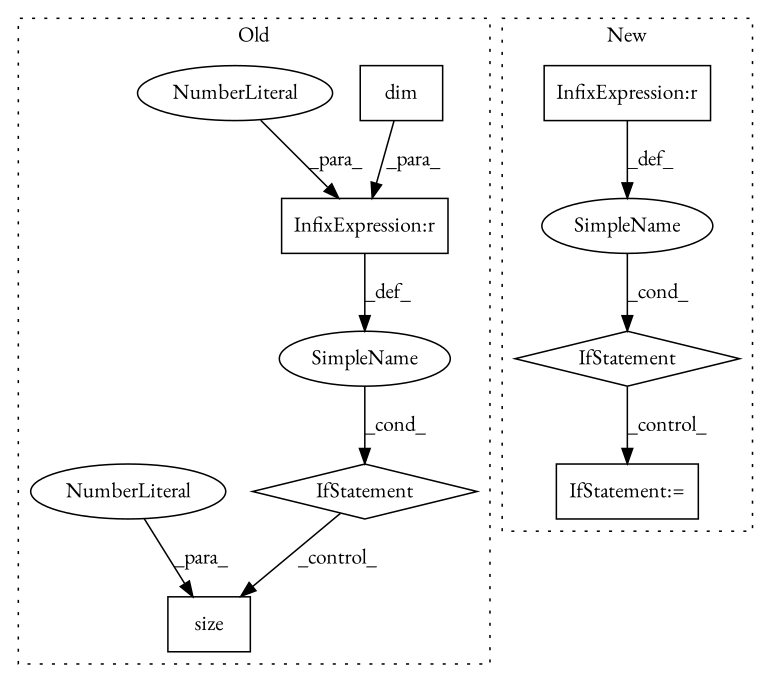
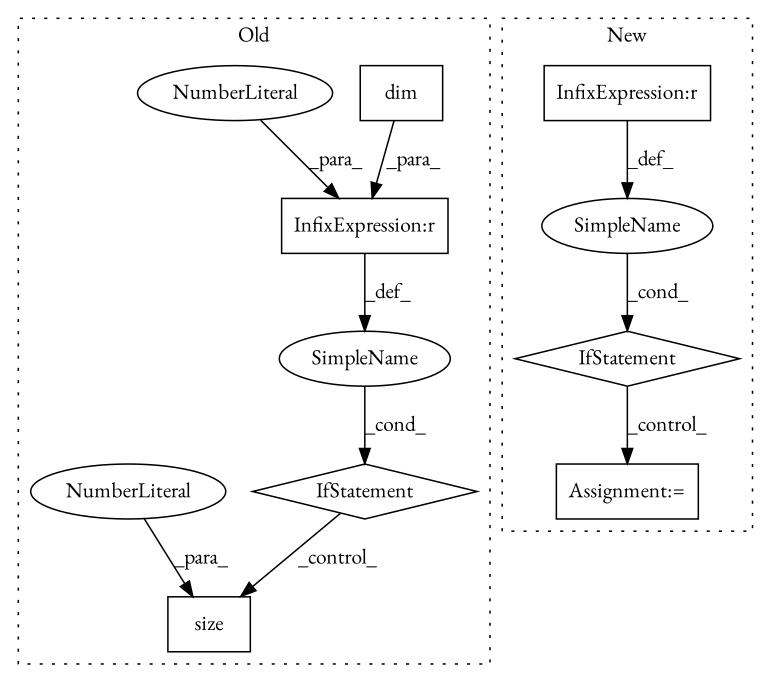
node "IfStatement:=": label "IfStatement:=" -> "Assignment:="
